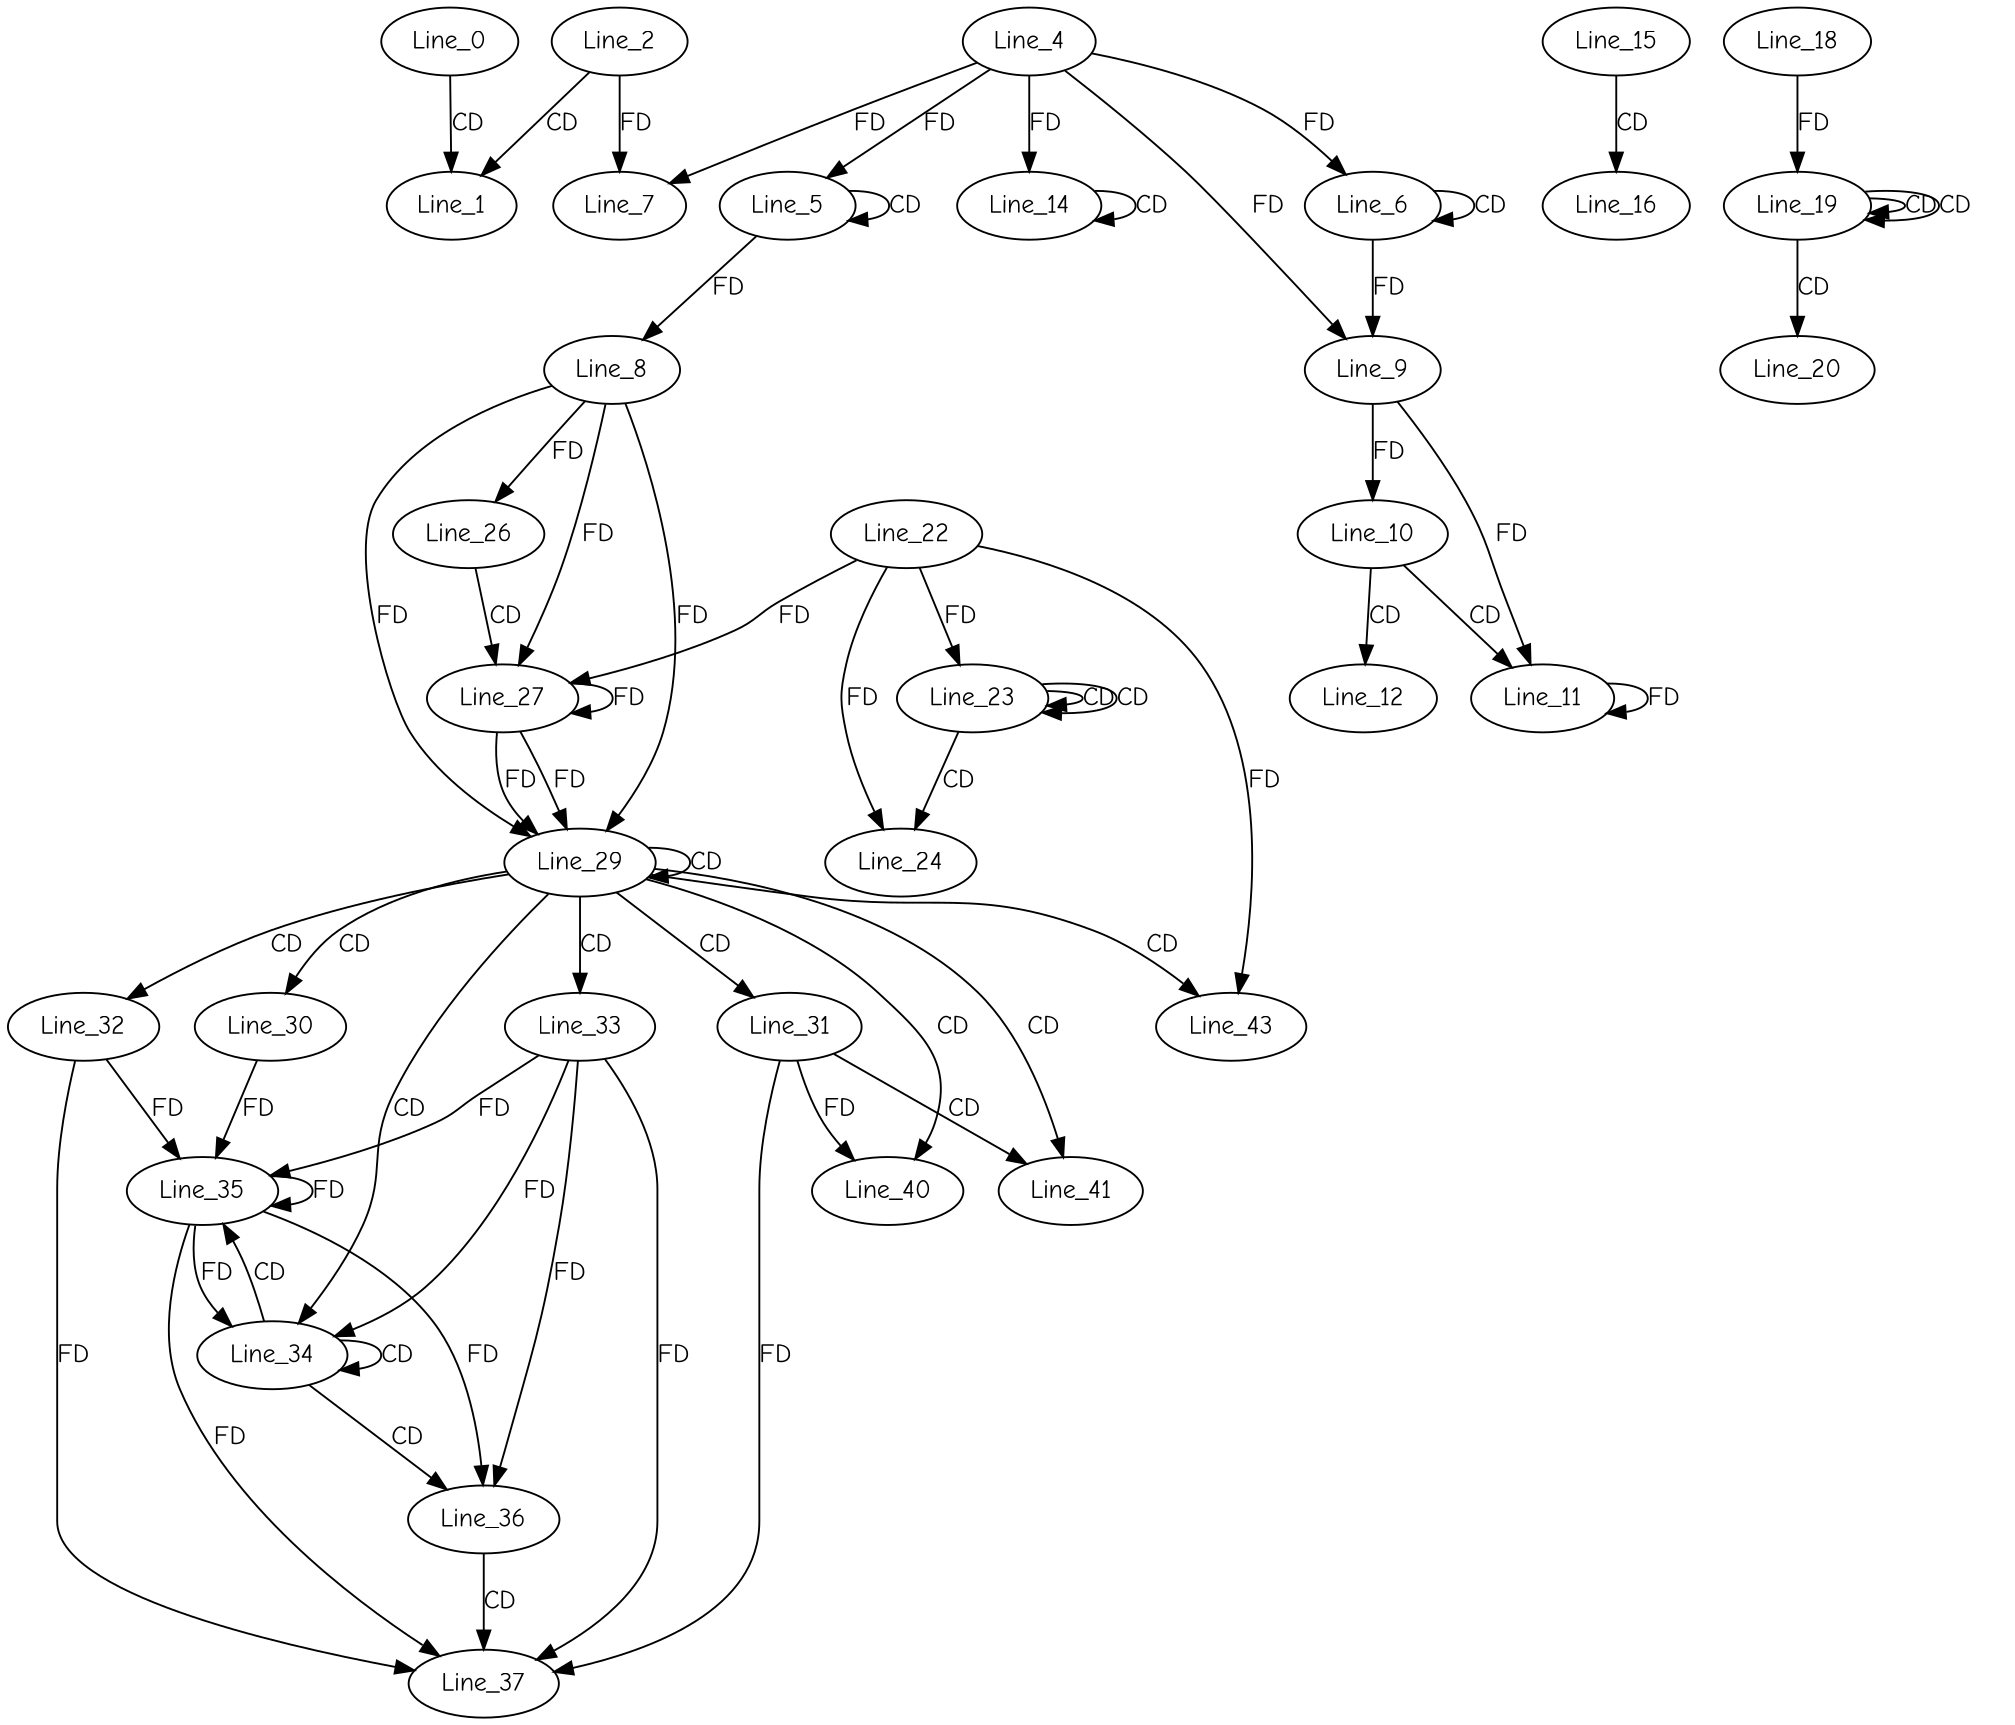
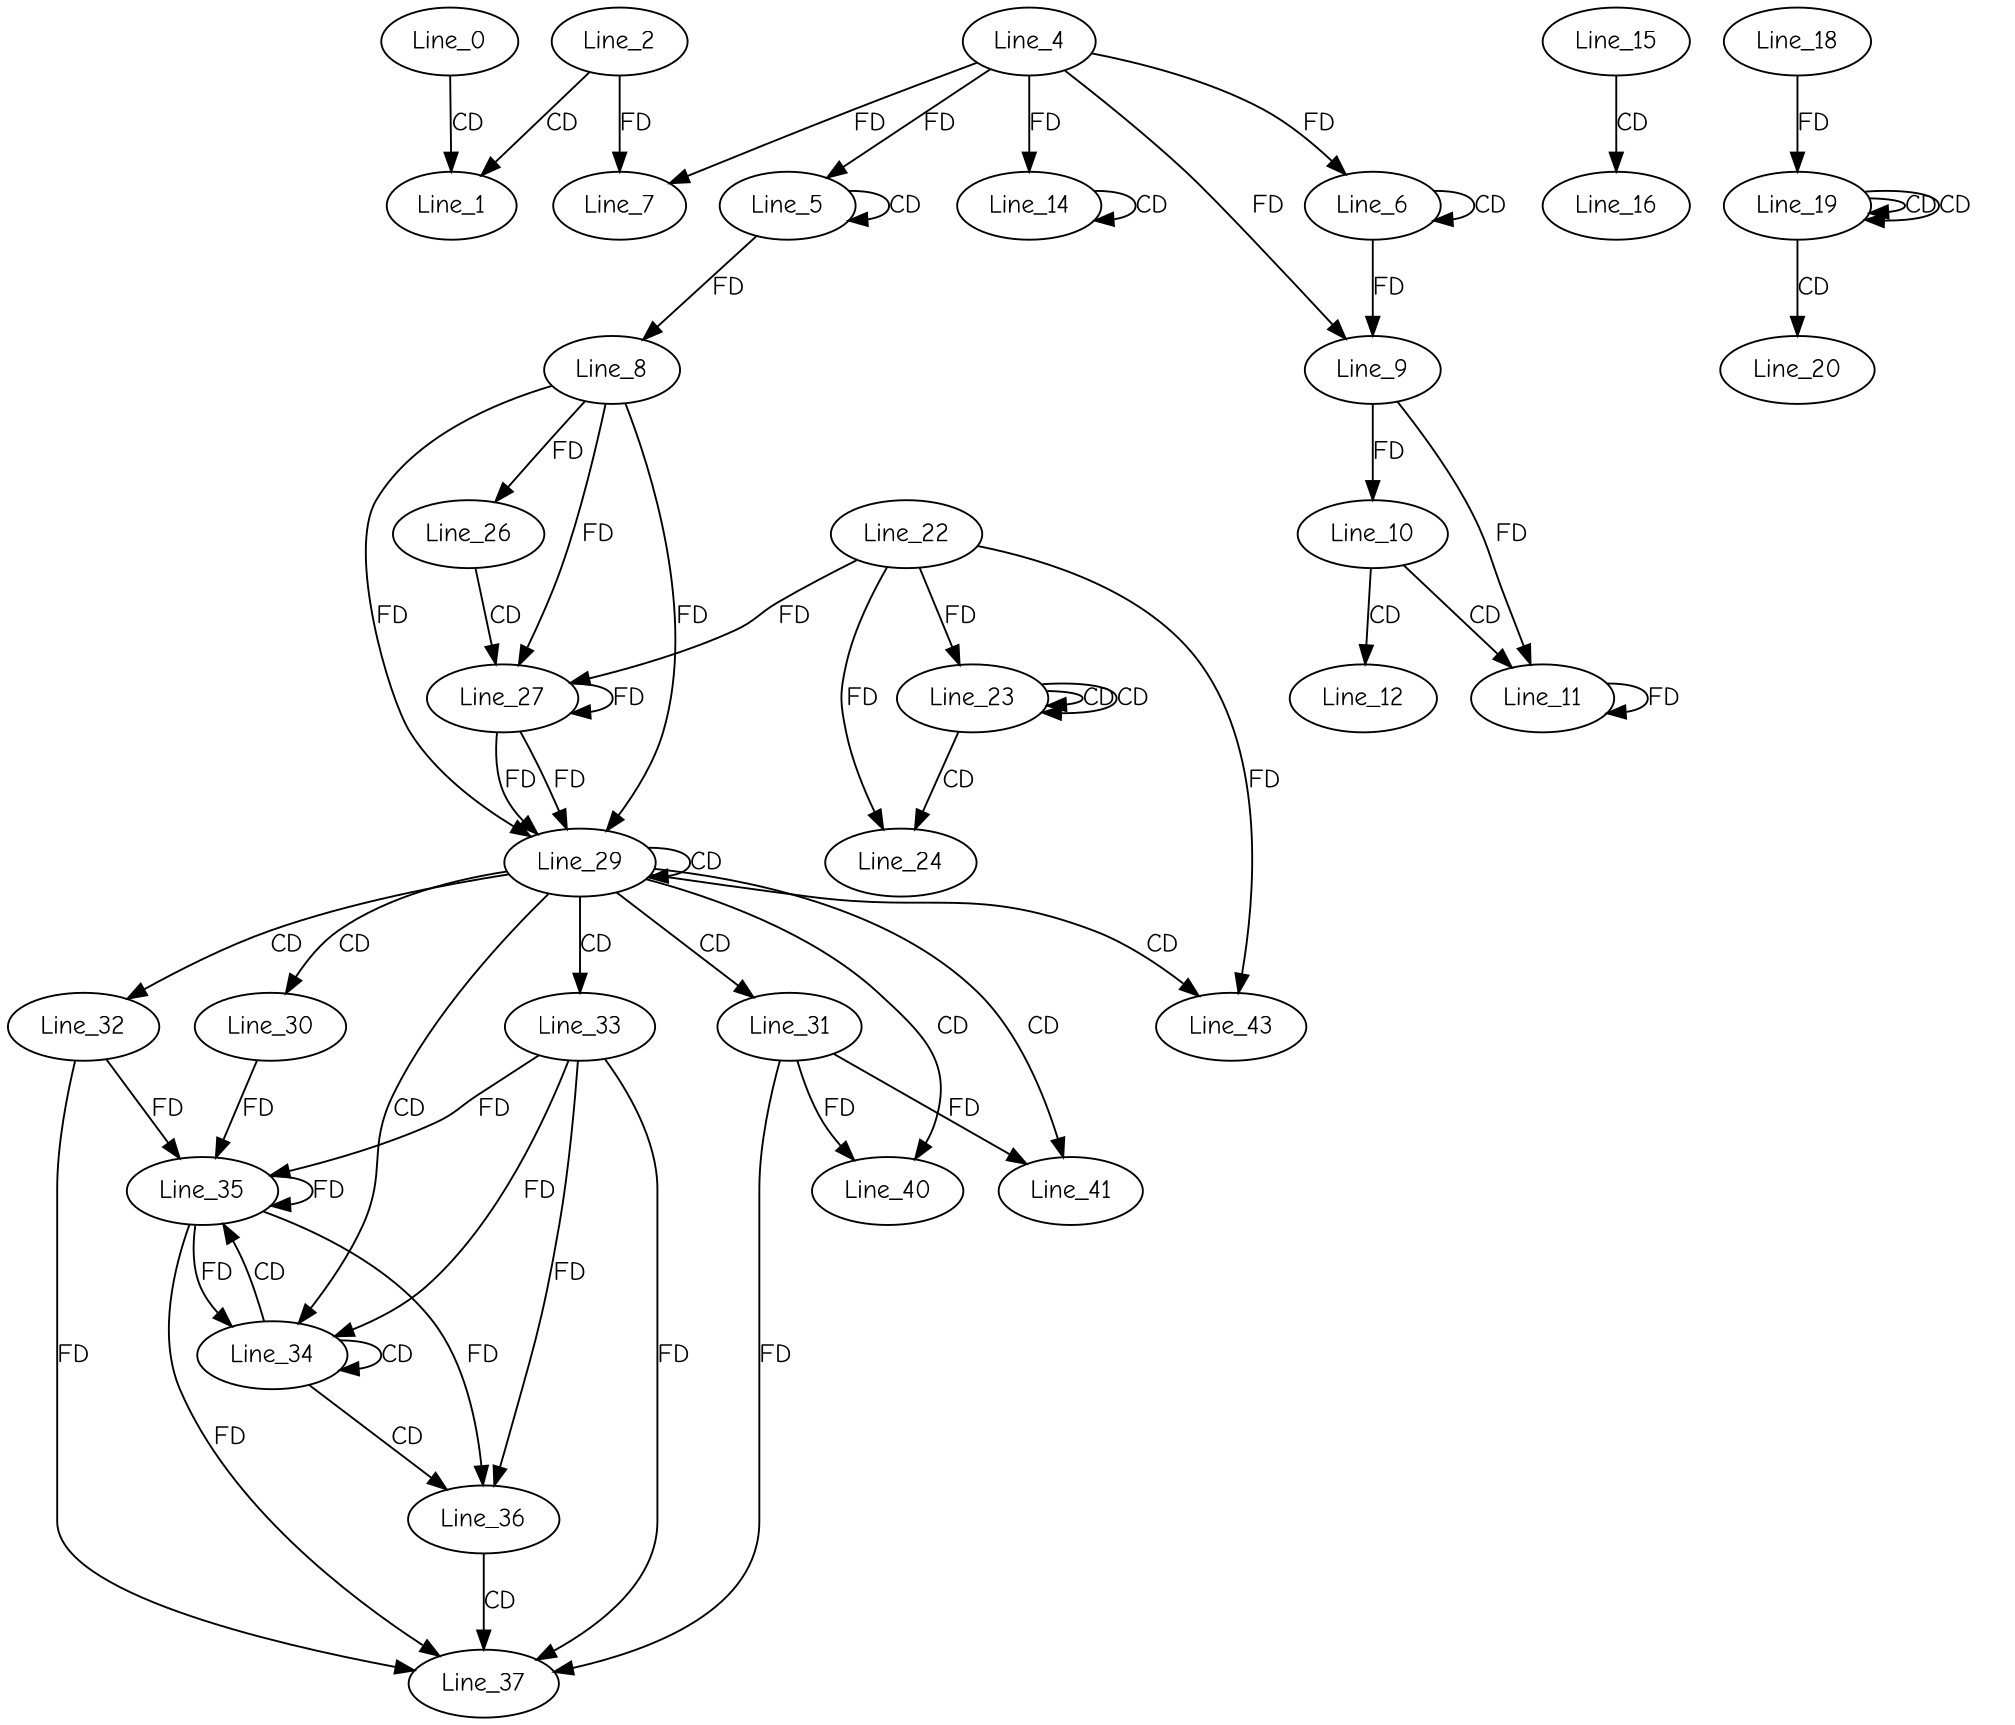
edge "Line_31" -> "Line_41": label "CD" -> "FD"
